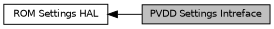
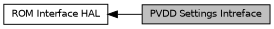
node "ROM Settings HAL": label "ROM Settings HAL" -> "ROM Interface HAL"
